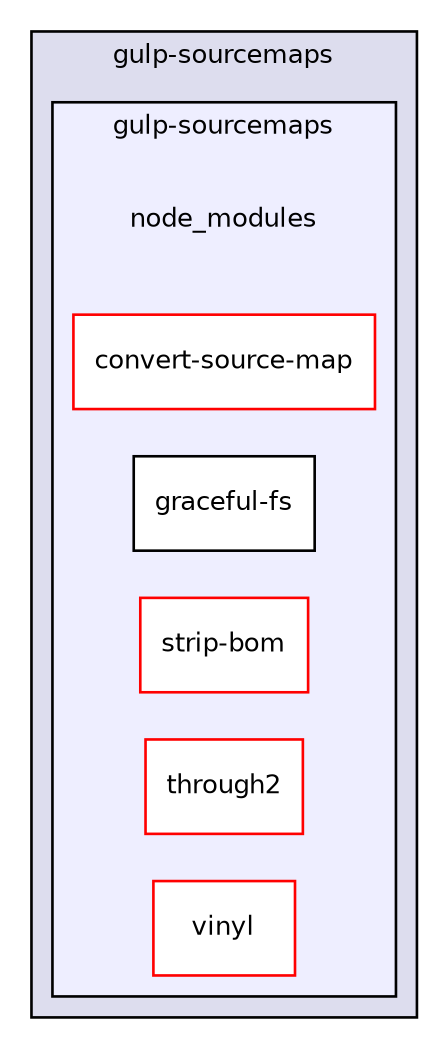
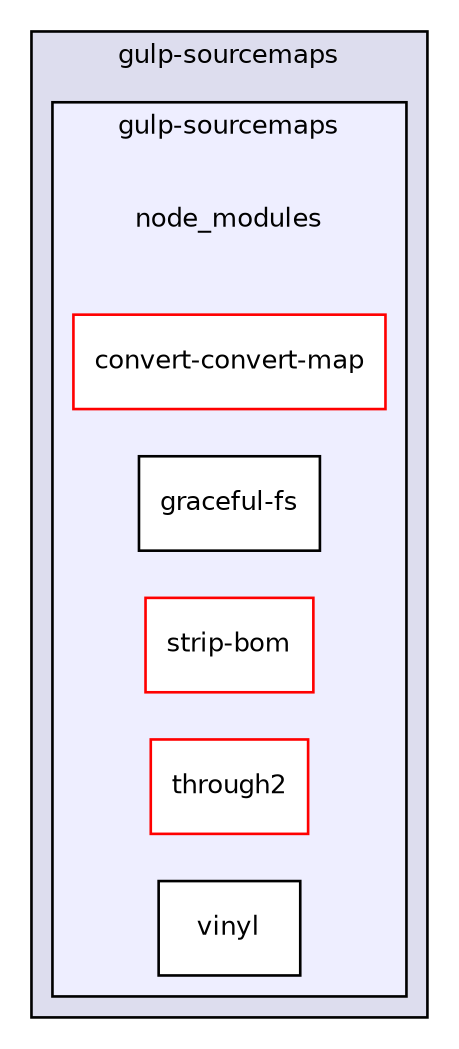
node "convert-source-map": label "convert-source-map" -> "convert-convert-map"
node "vinyl": color red -> black
